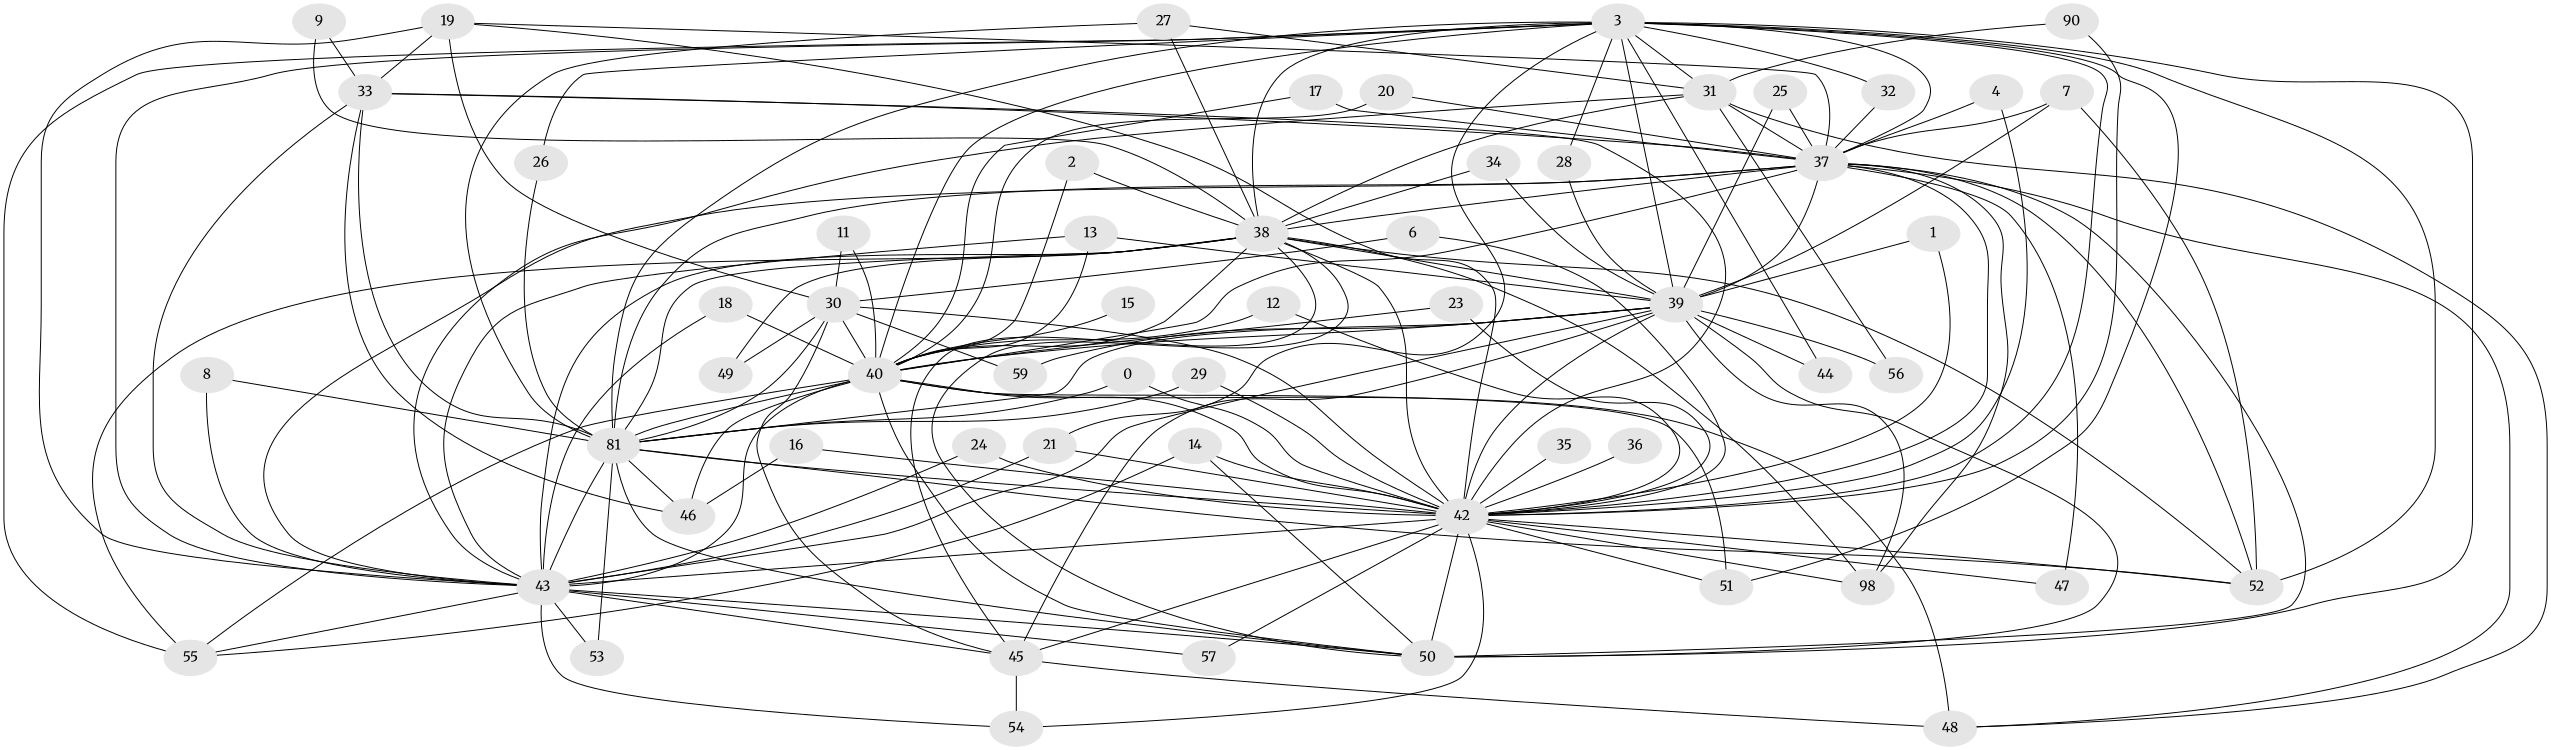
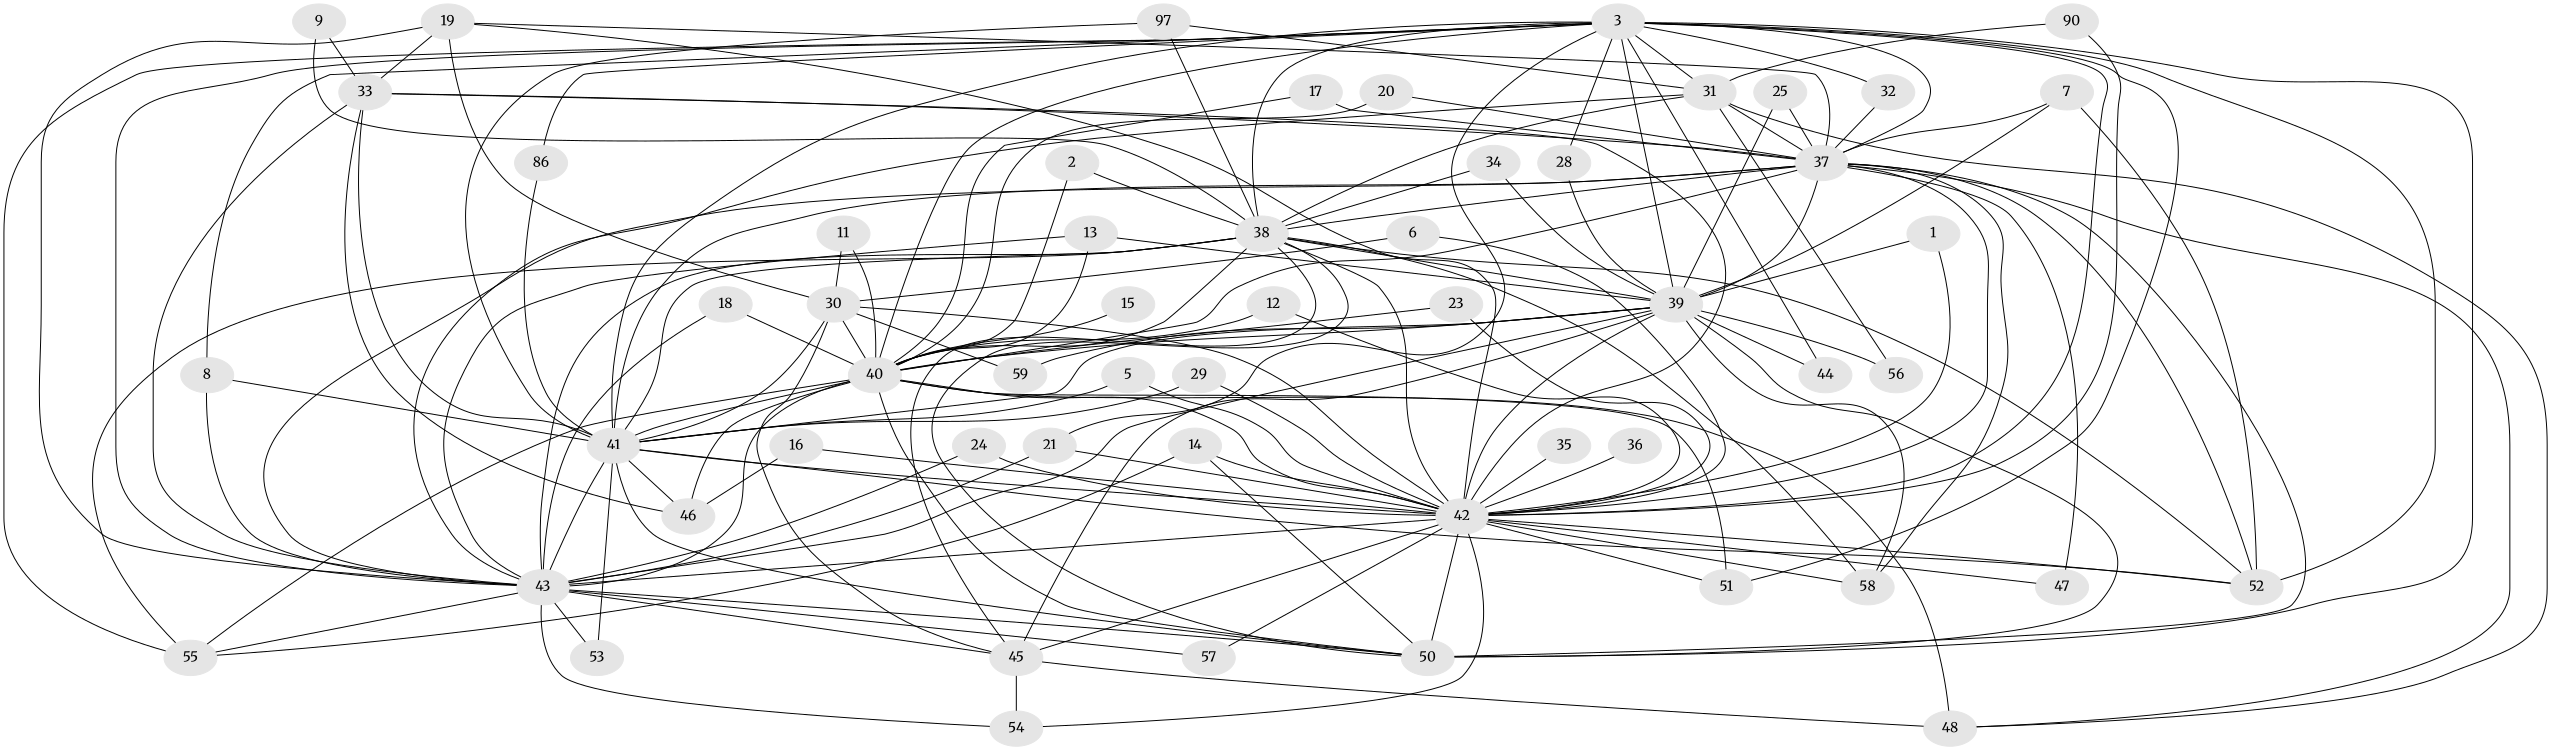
node "27": label "27" -> "97"
edge "3" -- "8": added
node "4": removed
node "26": label "26" -> "86"
node "49": removed
node "0": label "0" -> "5"
node "81": label "81" -> "41"
node "98": label "98" -> "58"
